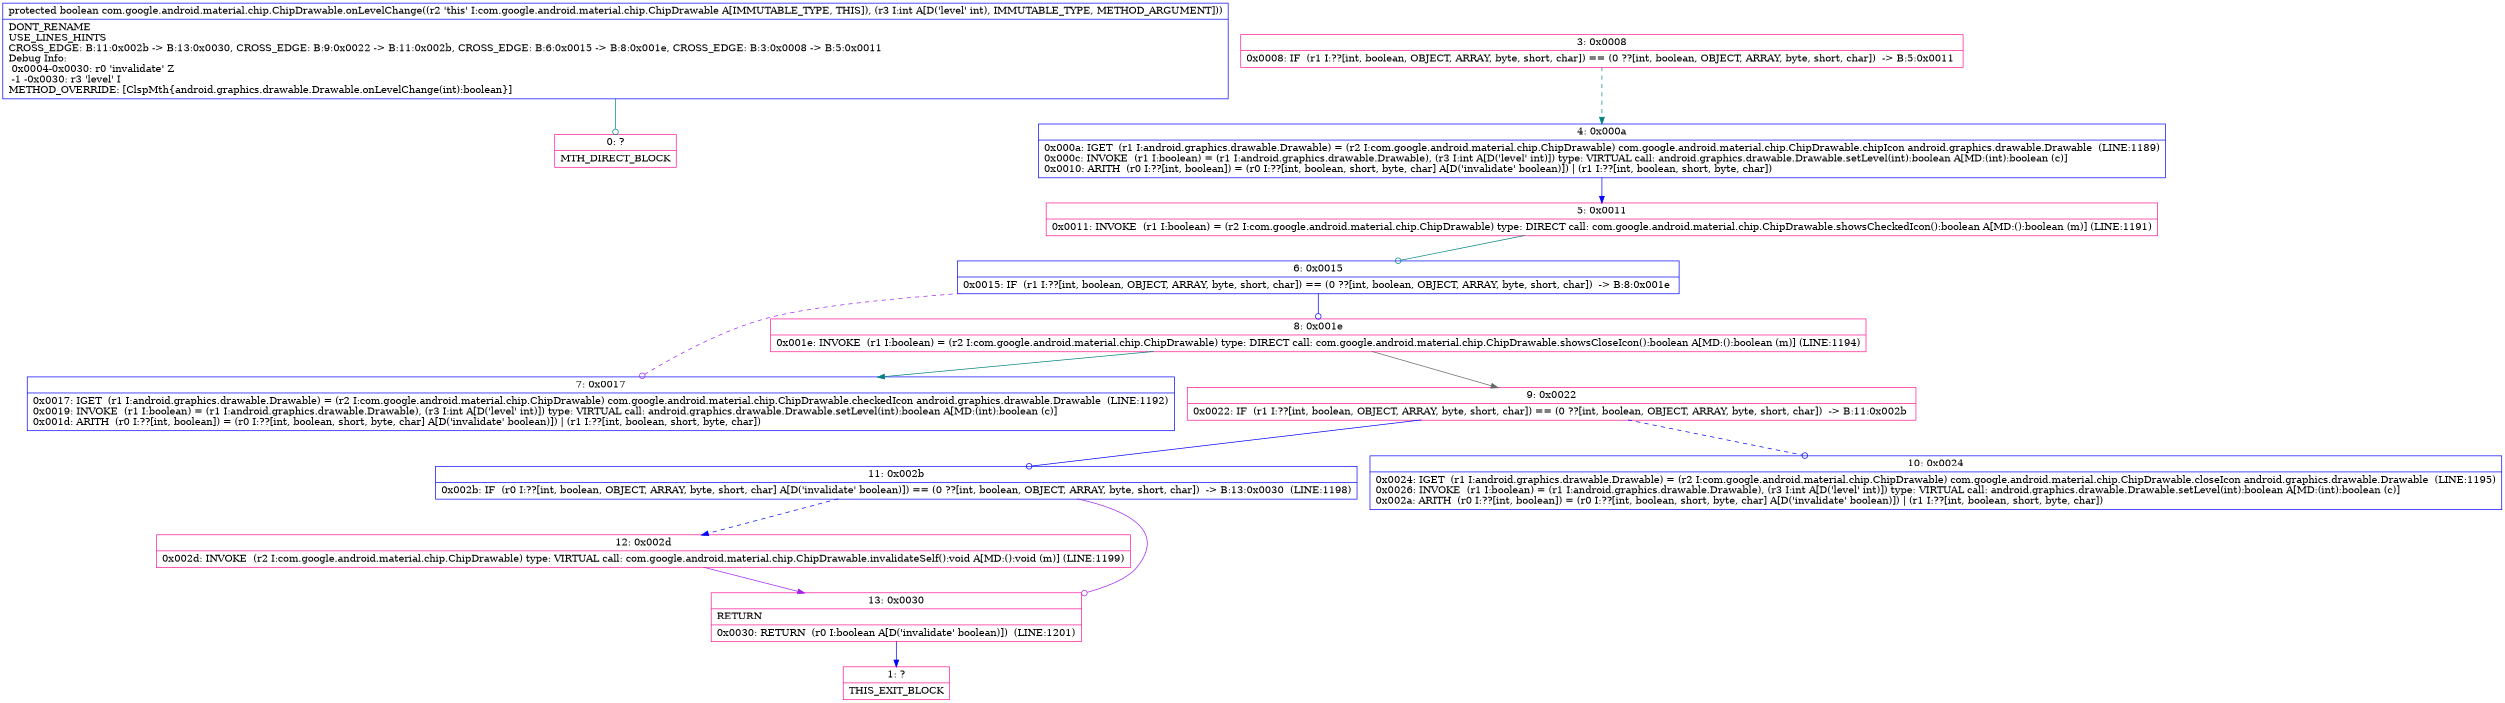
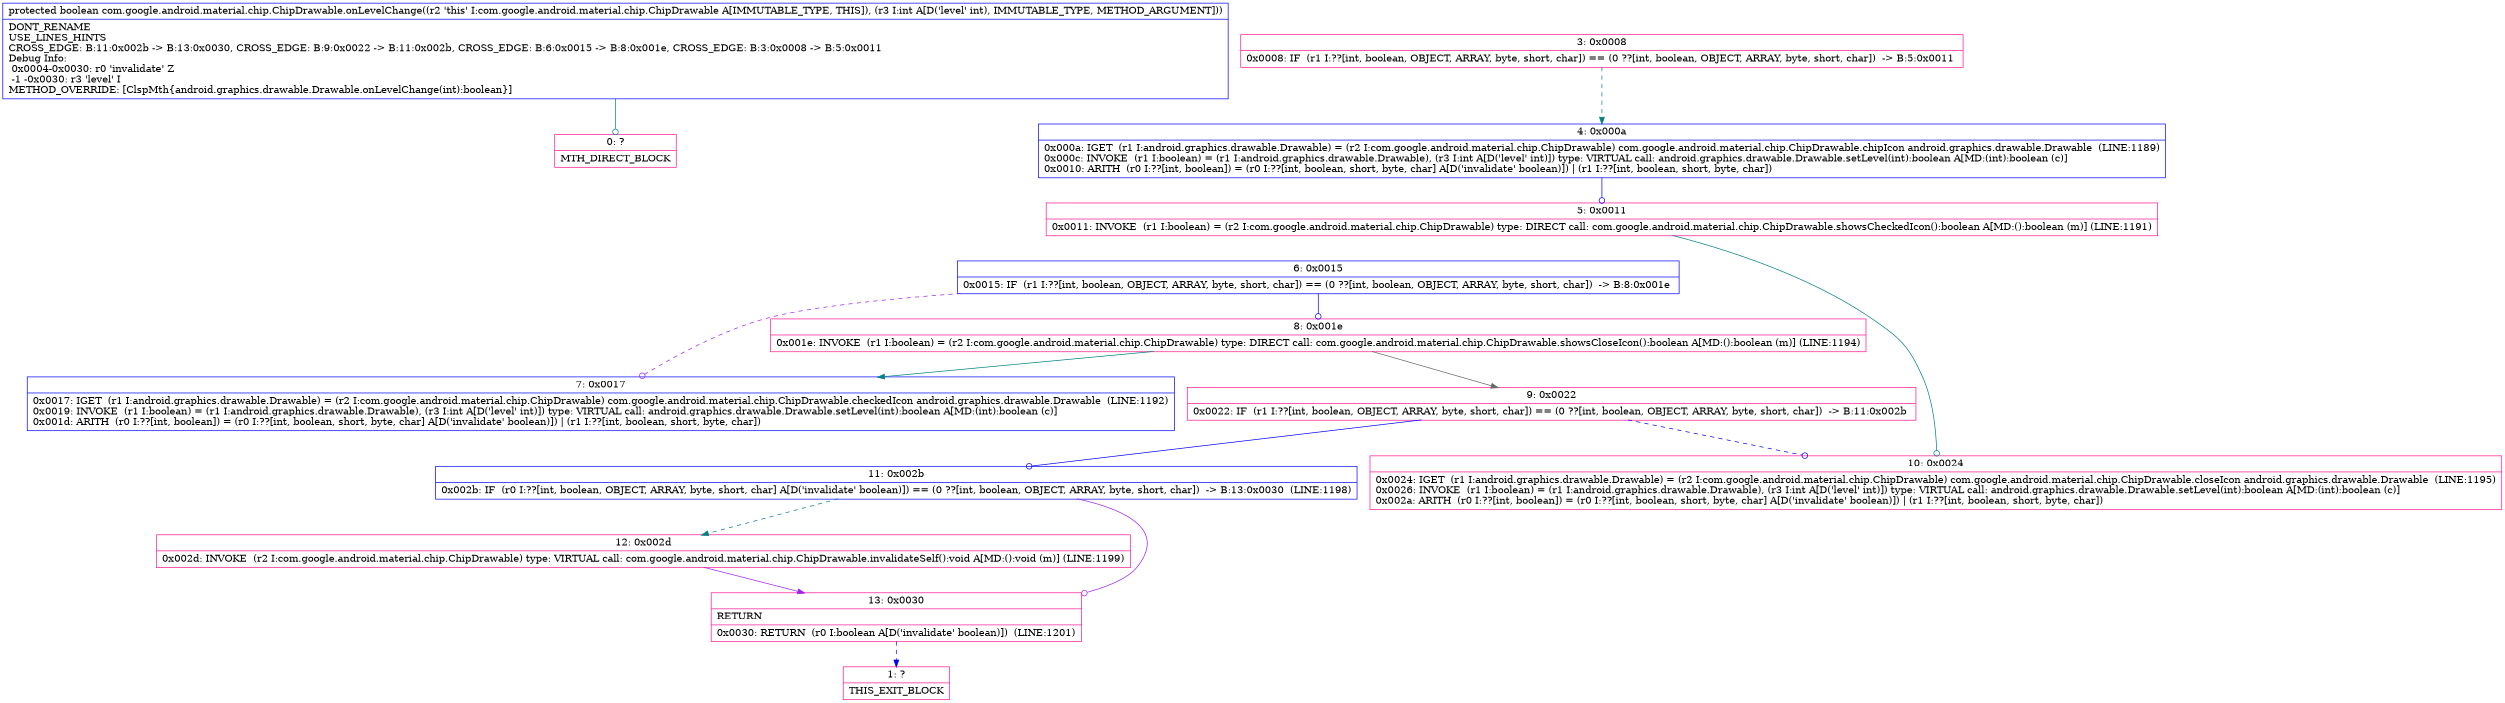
edge "4: 0x000a" -> "5: 0x0011": arrowhead normal -> odot
edge "5: 0x0011" -> "6: 0x0015": now "5: 0x0011" -> "10: 0x0024"
node "10: 0x0024": color blue -> deeppink
edge "11: 0x002b" -> "12: 0x002d": color blue -> teal
edge "13: 0x0030" -> "1: ?": style solid -> dashed
